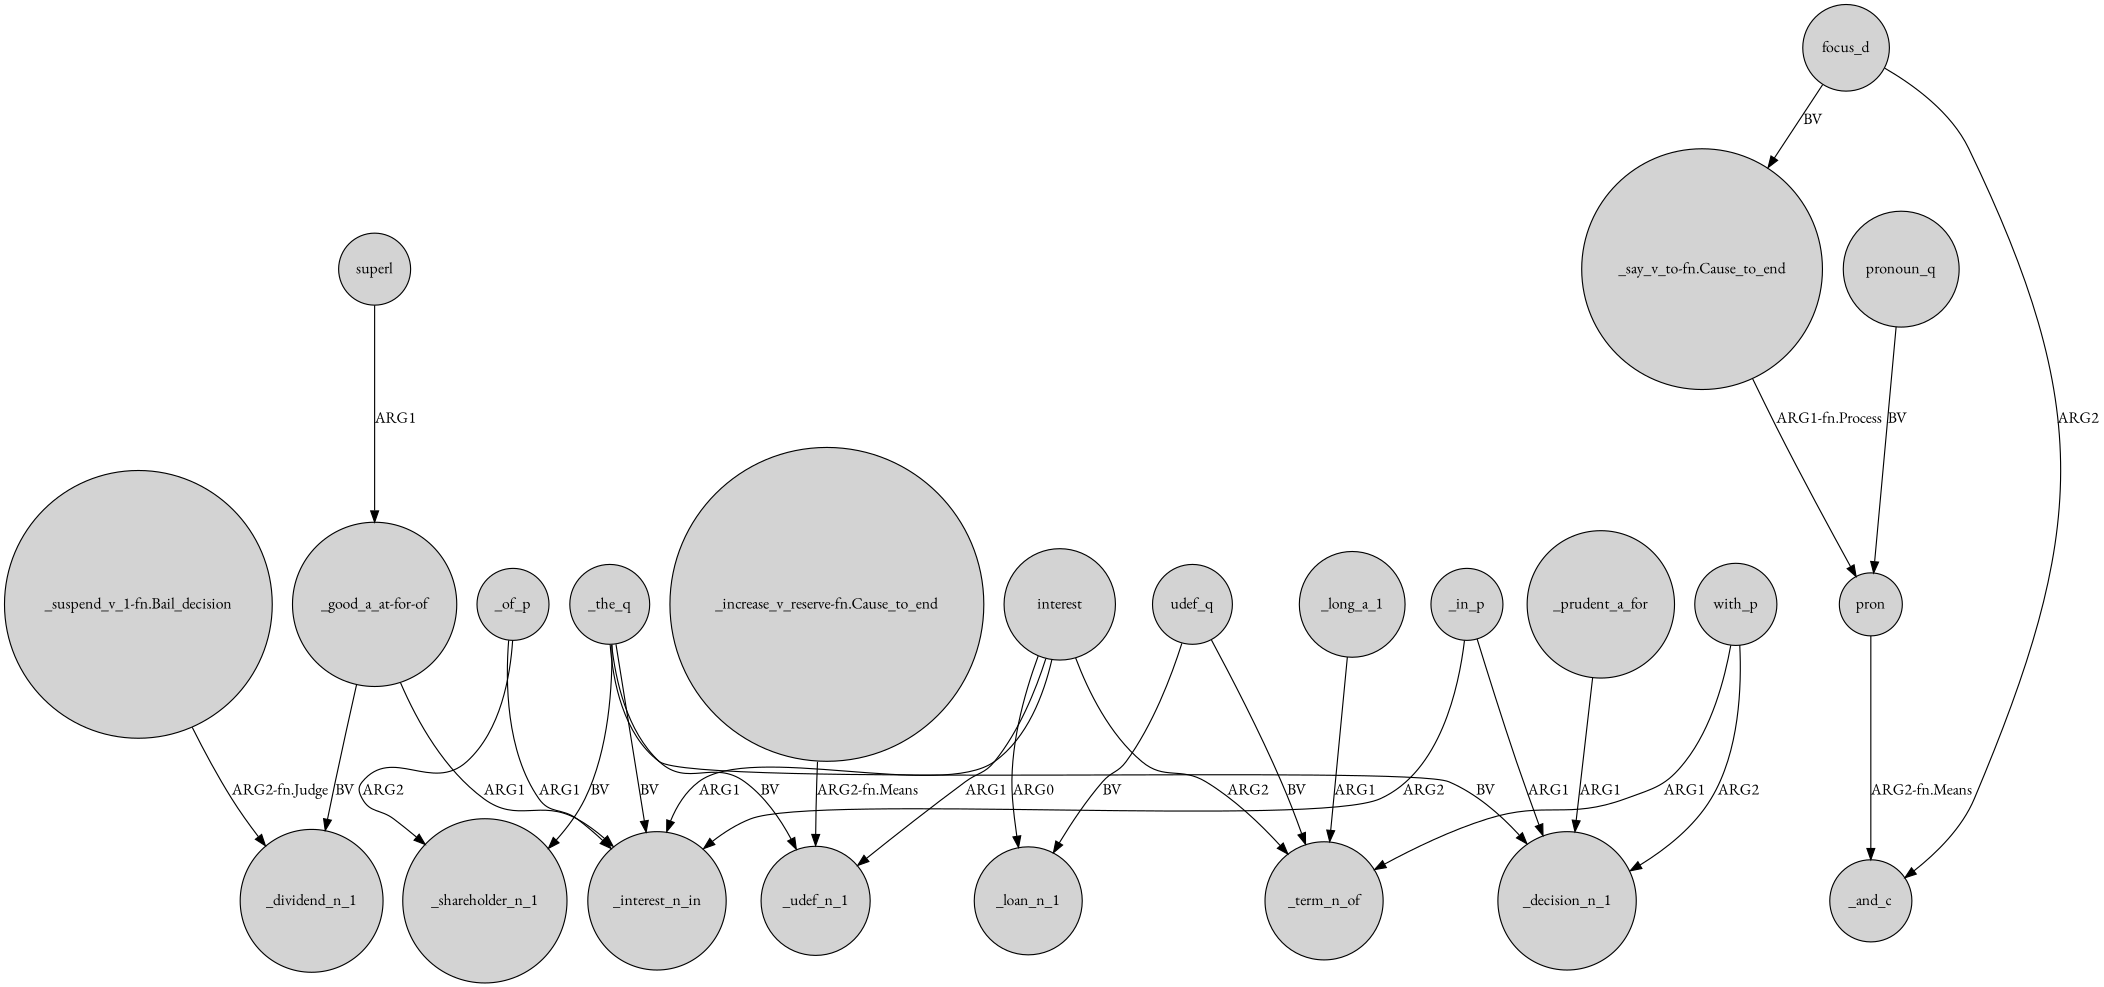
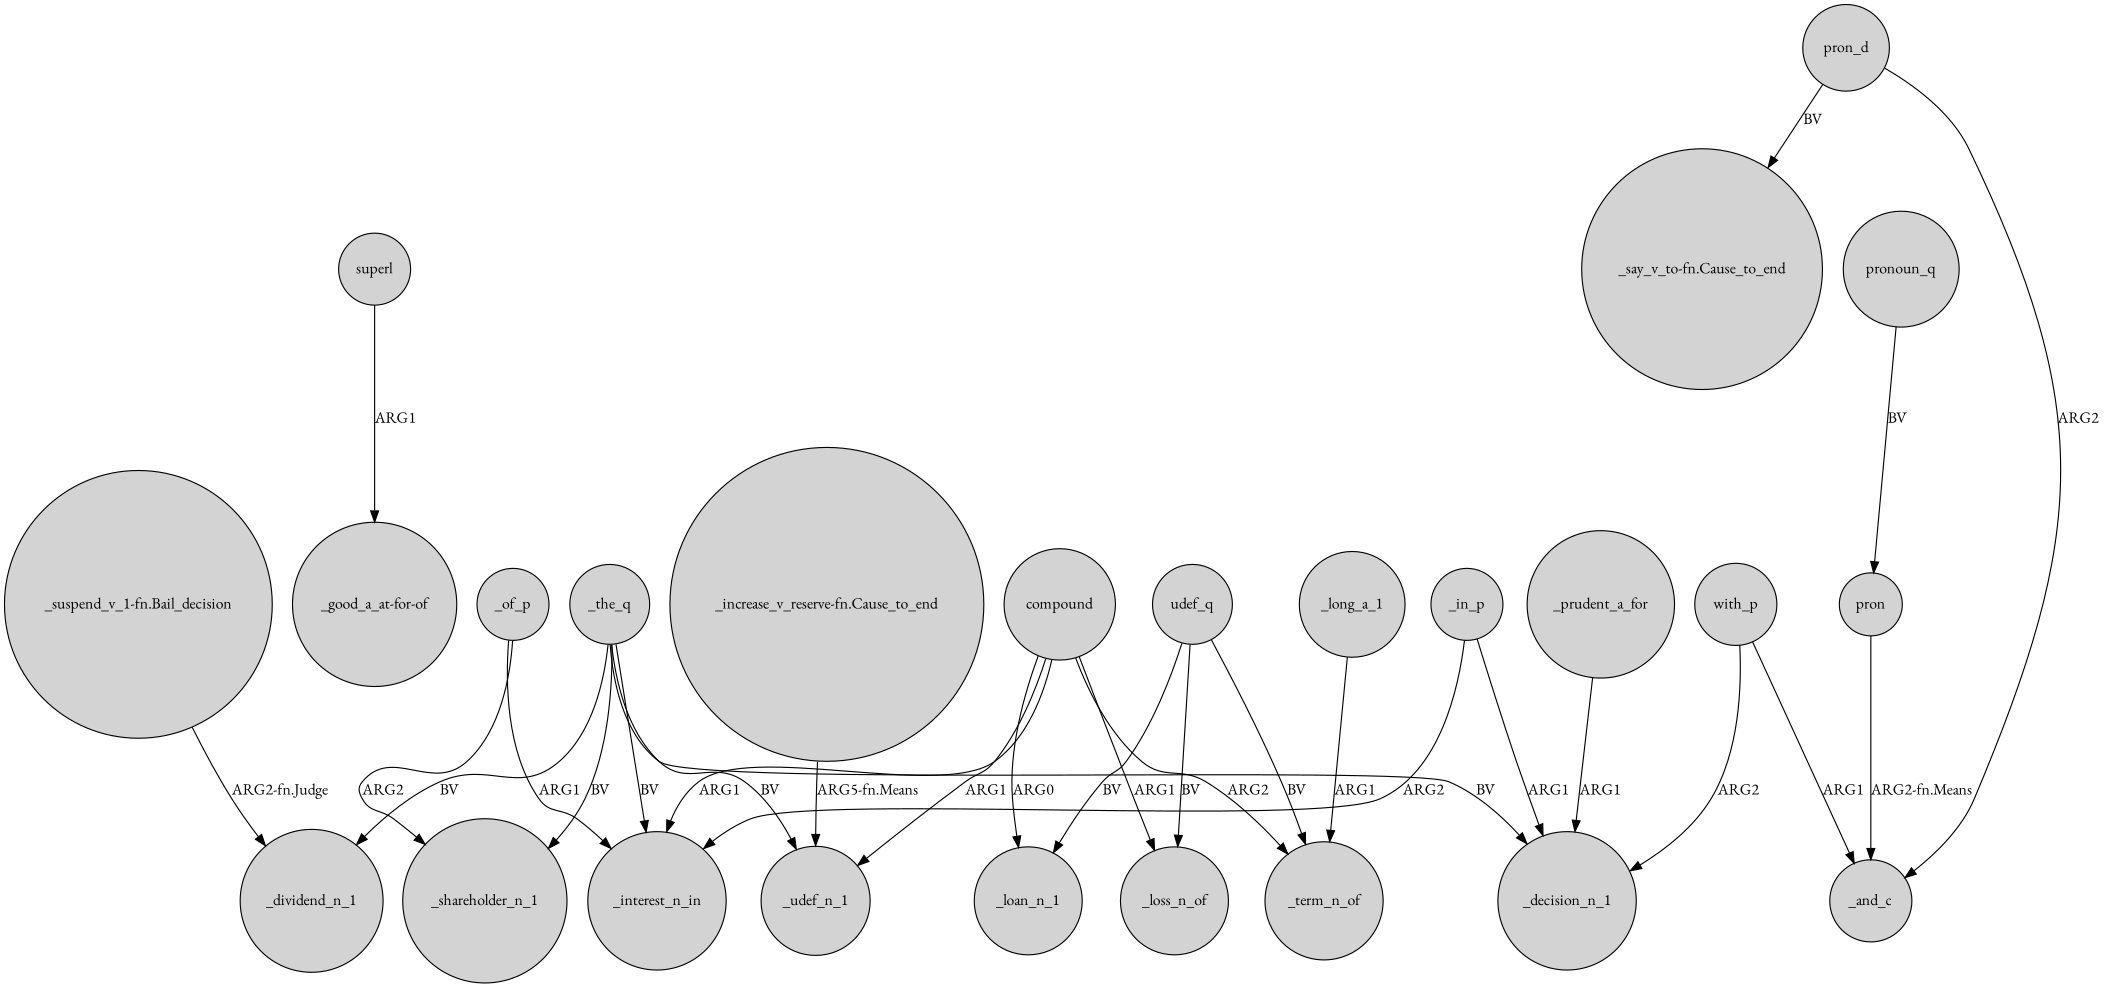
node "focus_d": label "focus_d" -> "pron_d"
edge "_say_v_to-fn.Cause_to_end" -> "pron": removed, label "ARG1-fn.Process"
node "interest": label "interest" -> "compound"
edge "_good_a_at-for-of" -> "_dividend_n_1": now "_the_q" -> "_dividend_n_1"
edge "_increase_v_reserve-fn.Cause_to_end" -> "_udef_n_1": label "ARG2-fn.Means" -> "ARG5-fn.Means"
edge "_good_a_at-for-of" -> "_interest_n_in": removed, label "ARG1"
edge "with_p" -> "_term_n_of": now "with_p" -> "_and_c"
node "_loss_n_of": added
